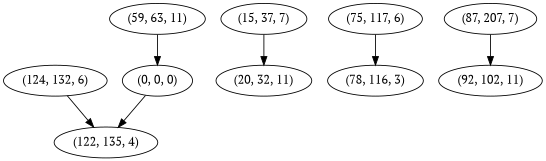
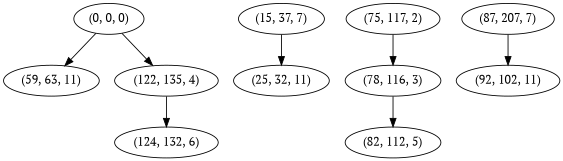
node "(75, 117, 6)": label "(75, 117, 6)" -> "(75, 117, 2)"
edge "(59, 63, 11)" -> "(0, 0, 0)": reversed
node "(20, 32, 11)": label "(20, 32, 11)" -> "(25, 32, 11)"
edge "(124, 132, 6)" -> "(122, 135, 4)": reversed
node "(82, 112, 5)": added
